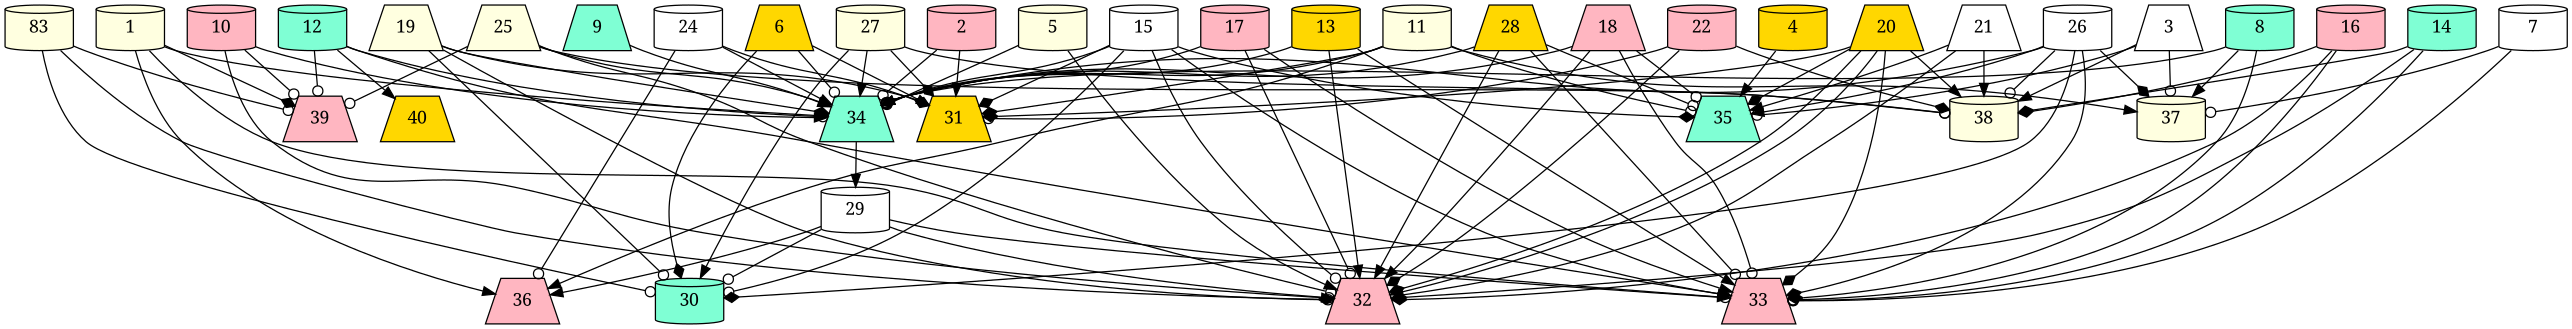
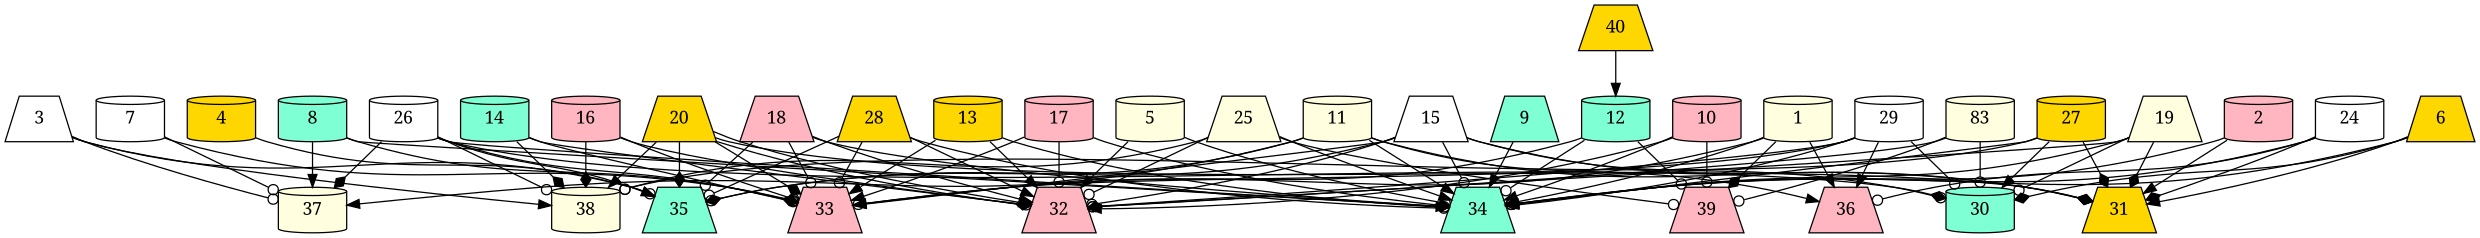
node "27": fillcolor lightyellow -> gold
node "15": shape cylinder -> trapezium
node "22": removed
node "21": removed
edge "12" -> "40": reversed
edge "34" -> "29": reversed
edge "16" -> "32": arrowhead diamond -> odot
